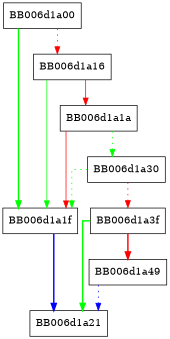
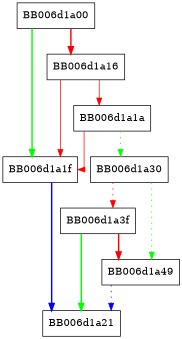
edge "BB006d1a00" -> "BB006d1a16": style dotted -> bold
edge "BB006d1a16" -> "BB006d1a1f": color green -> red
edge "BB006d1a30" -> "BB006d1a1f": now "BB006d1a30" -> "BB006d1a49"
